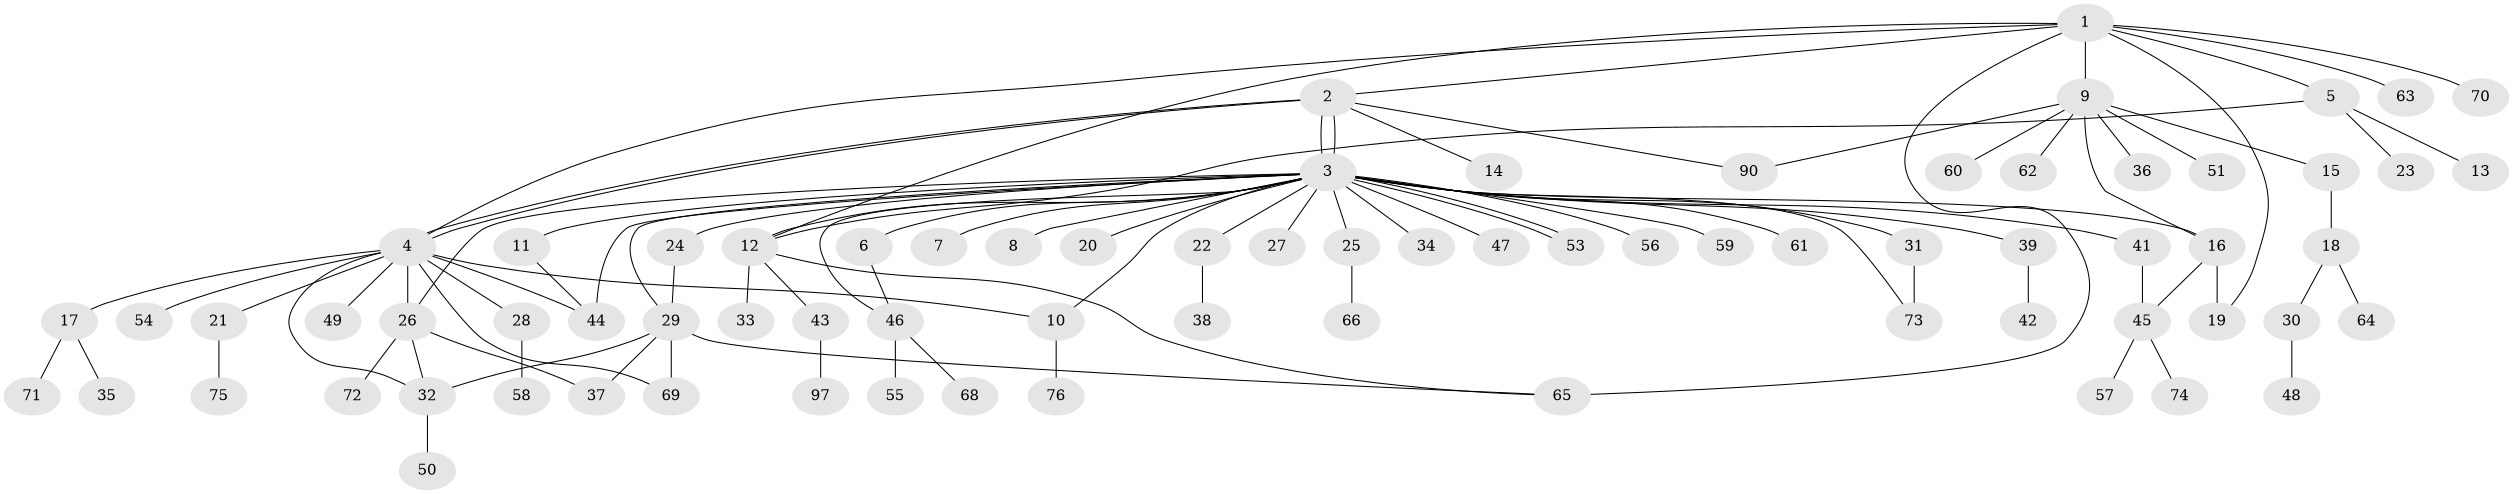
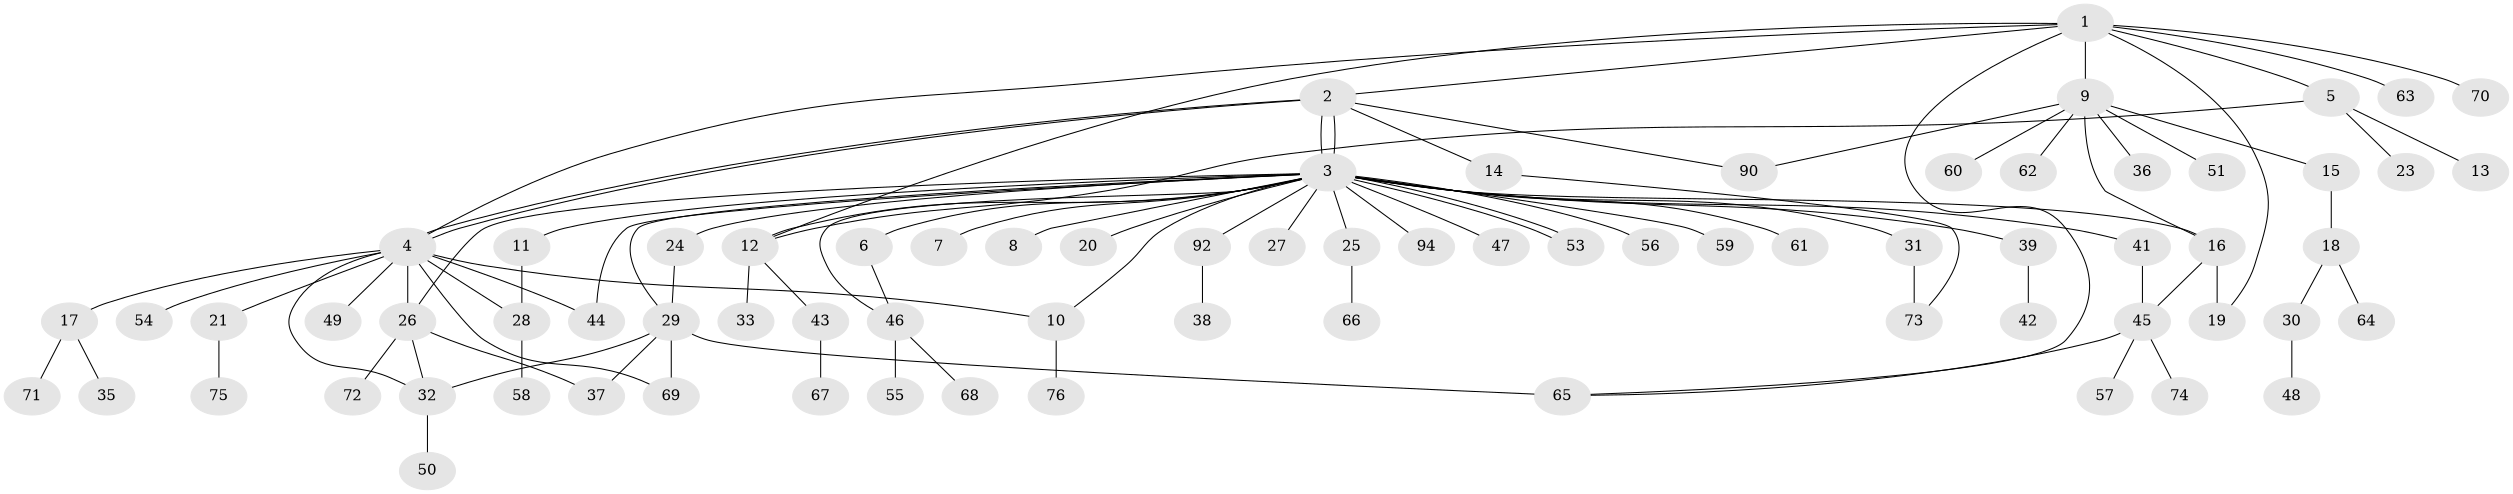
edge "3" -- "73": now "14" -- "73"
node "22": label "22" -> "92"
node "34": label "34" -> "94"
edge "11" -- "44": now "11" -- "28"
edge "12" -- "65": now "45" -- "65"
node "97": label "97" -> "67"
